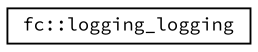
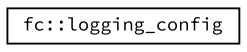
node "fc::logging_logging": label "fc::logging_logging" -> "fc::logging_config"
